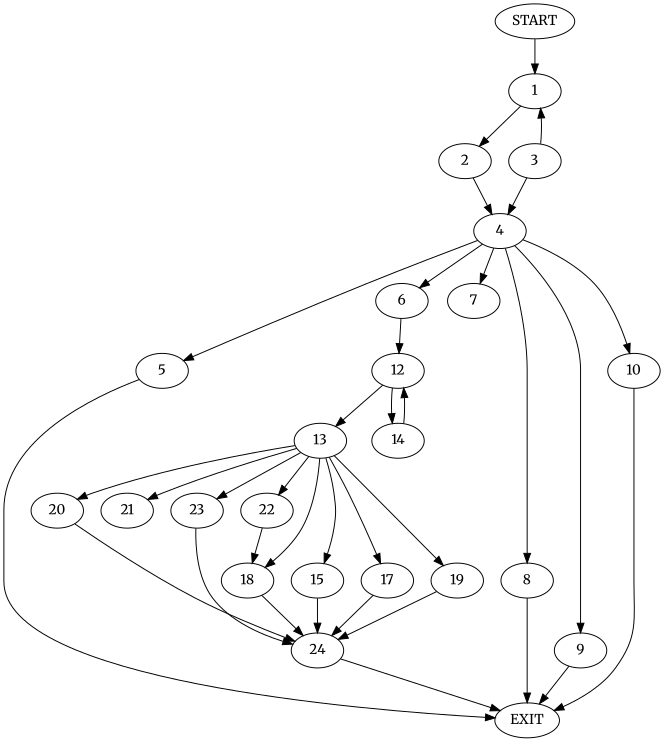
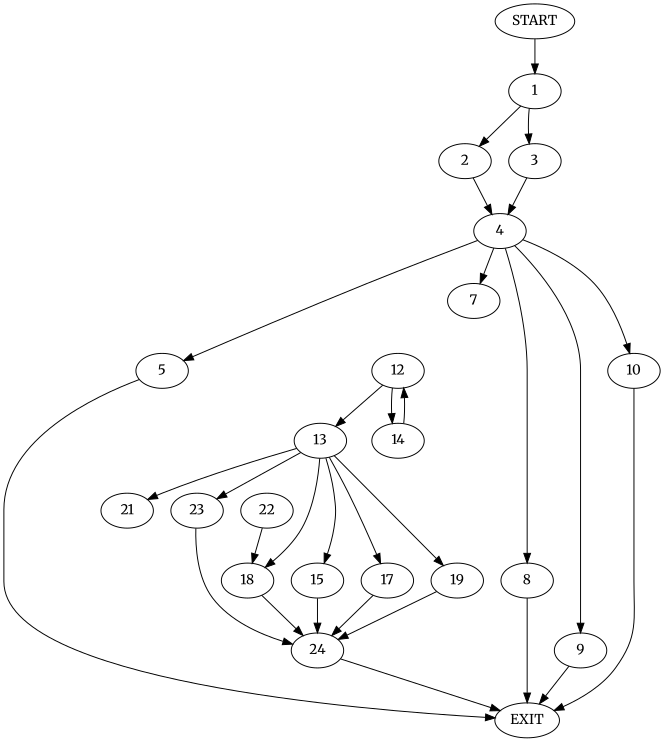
edge "3" -> "1": reversed
node "6": removed
edge "13" -> "22": removed
node "20": removed
